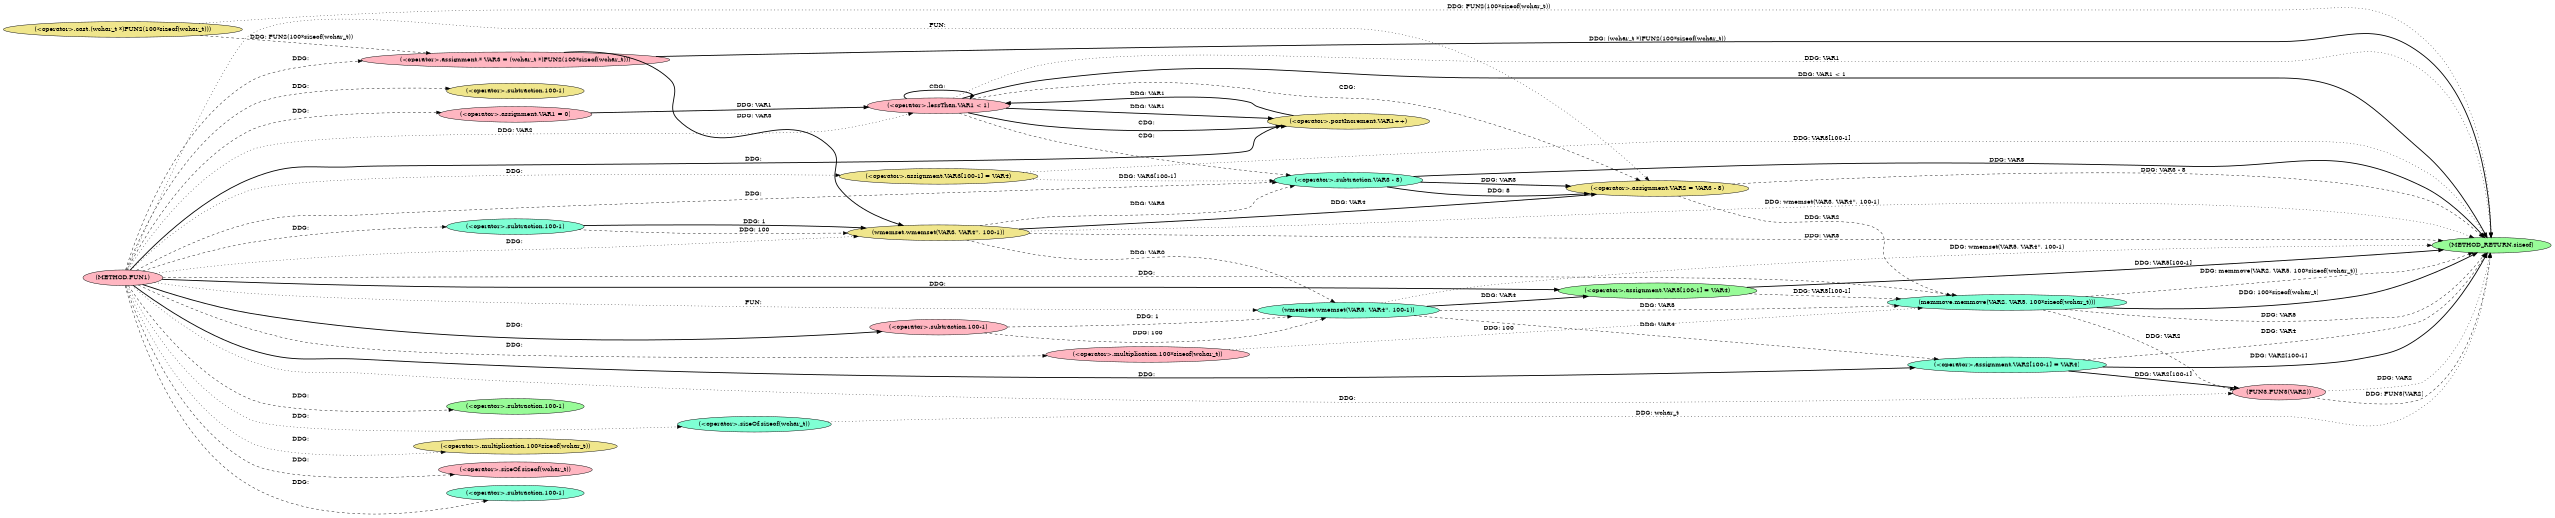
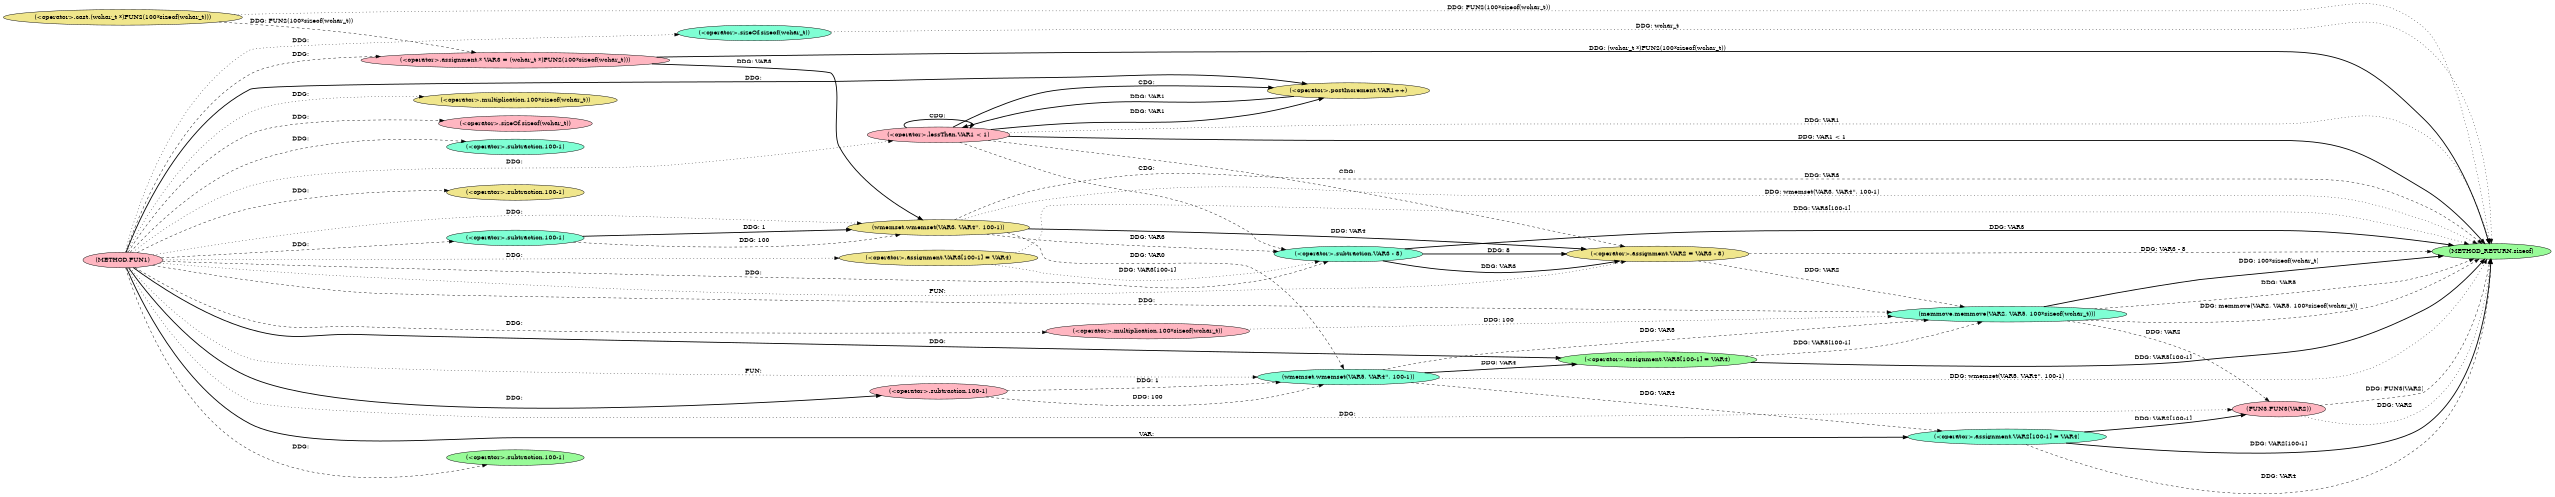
node "(<operator>.assignment,VAR1 = 0)": removed
edge "(METHOD,FUN1)" -> "(<operator>.lessThan,VAR1 < 1)": label "DDG: VAR2" -> "DDG: "
edge "(METHOD,FUN1)" -> "(<operator>.assignment,VAR2[100-1] = VAR4)": label "DDG: " -> "VAR: "
